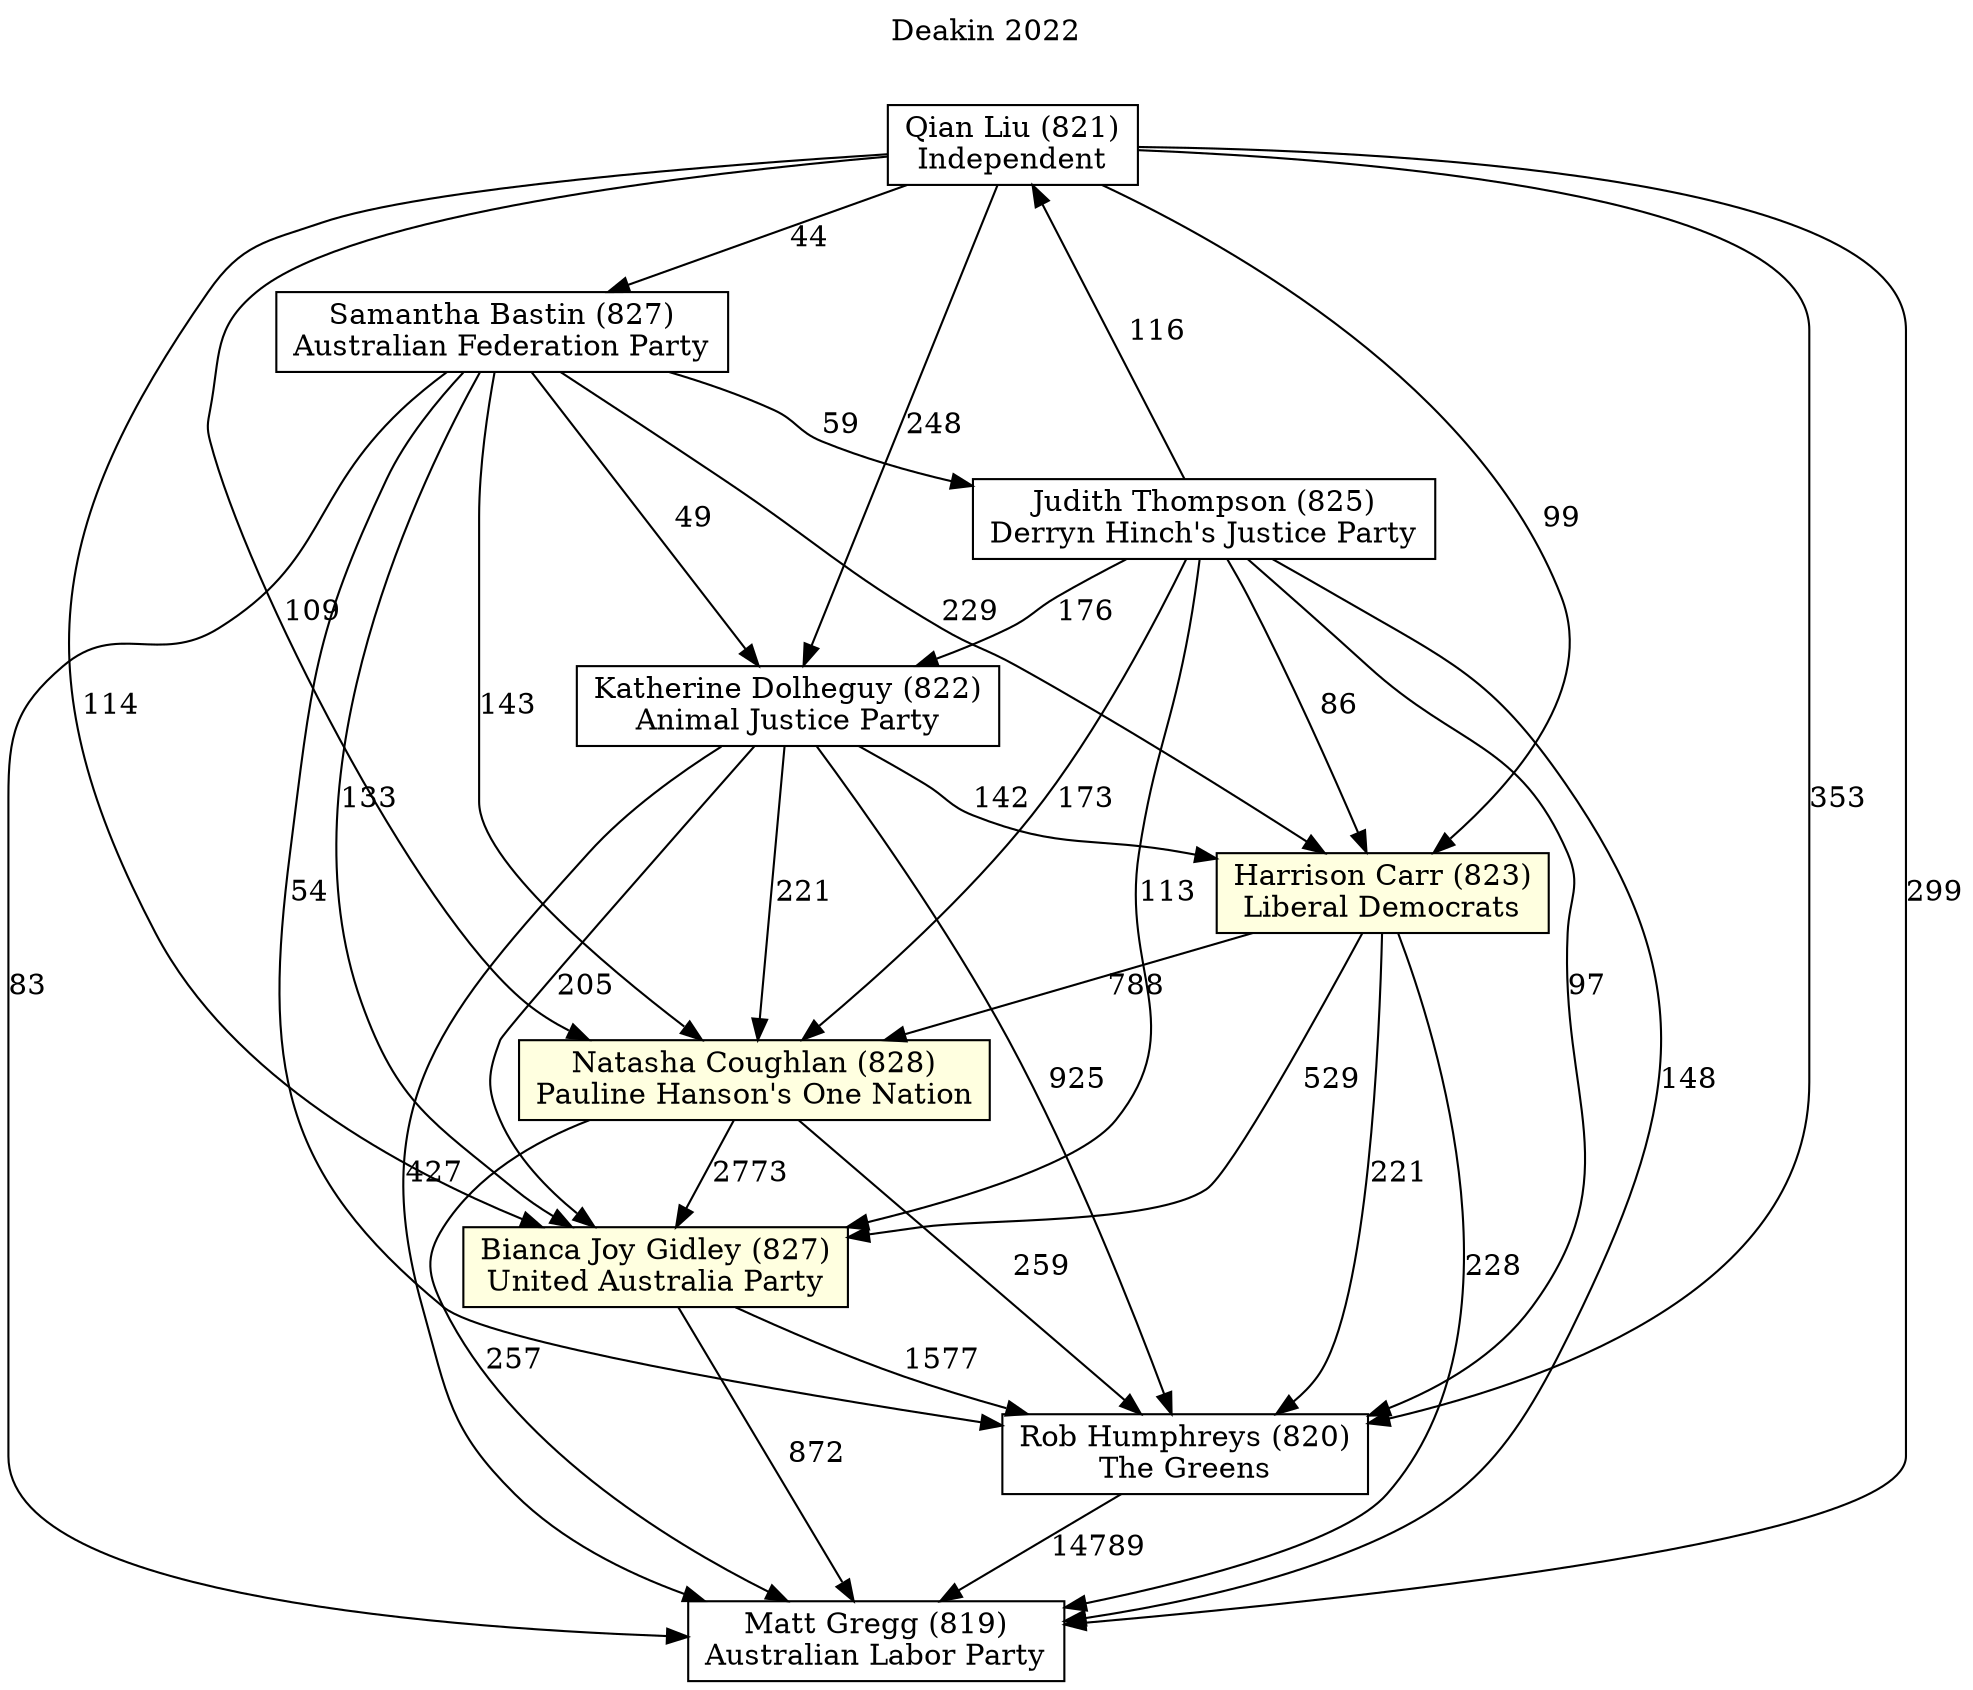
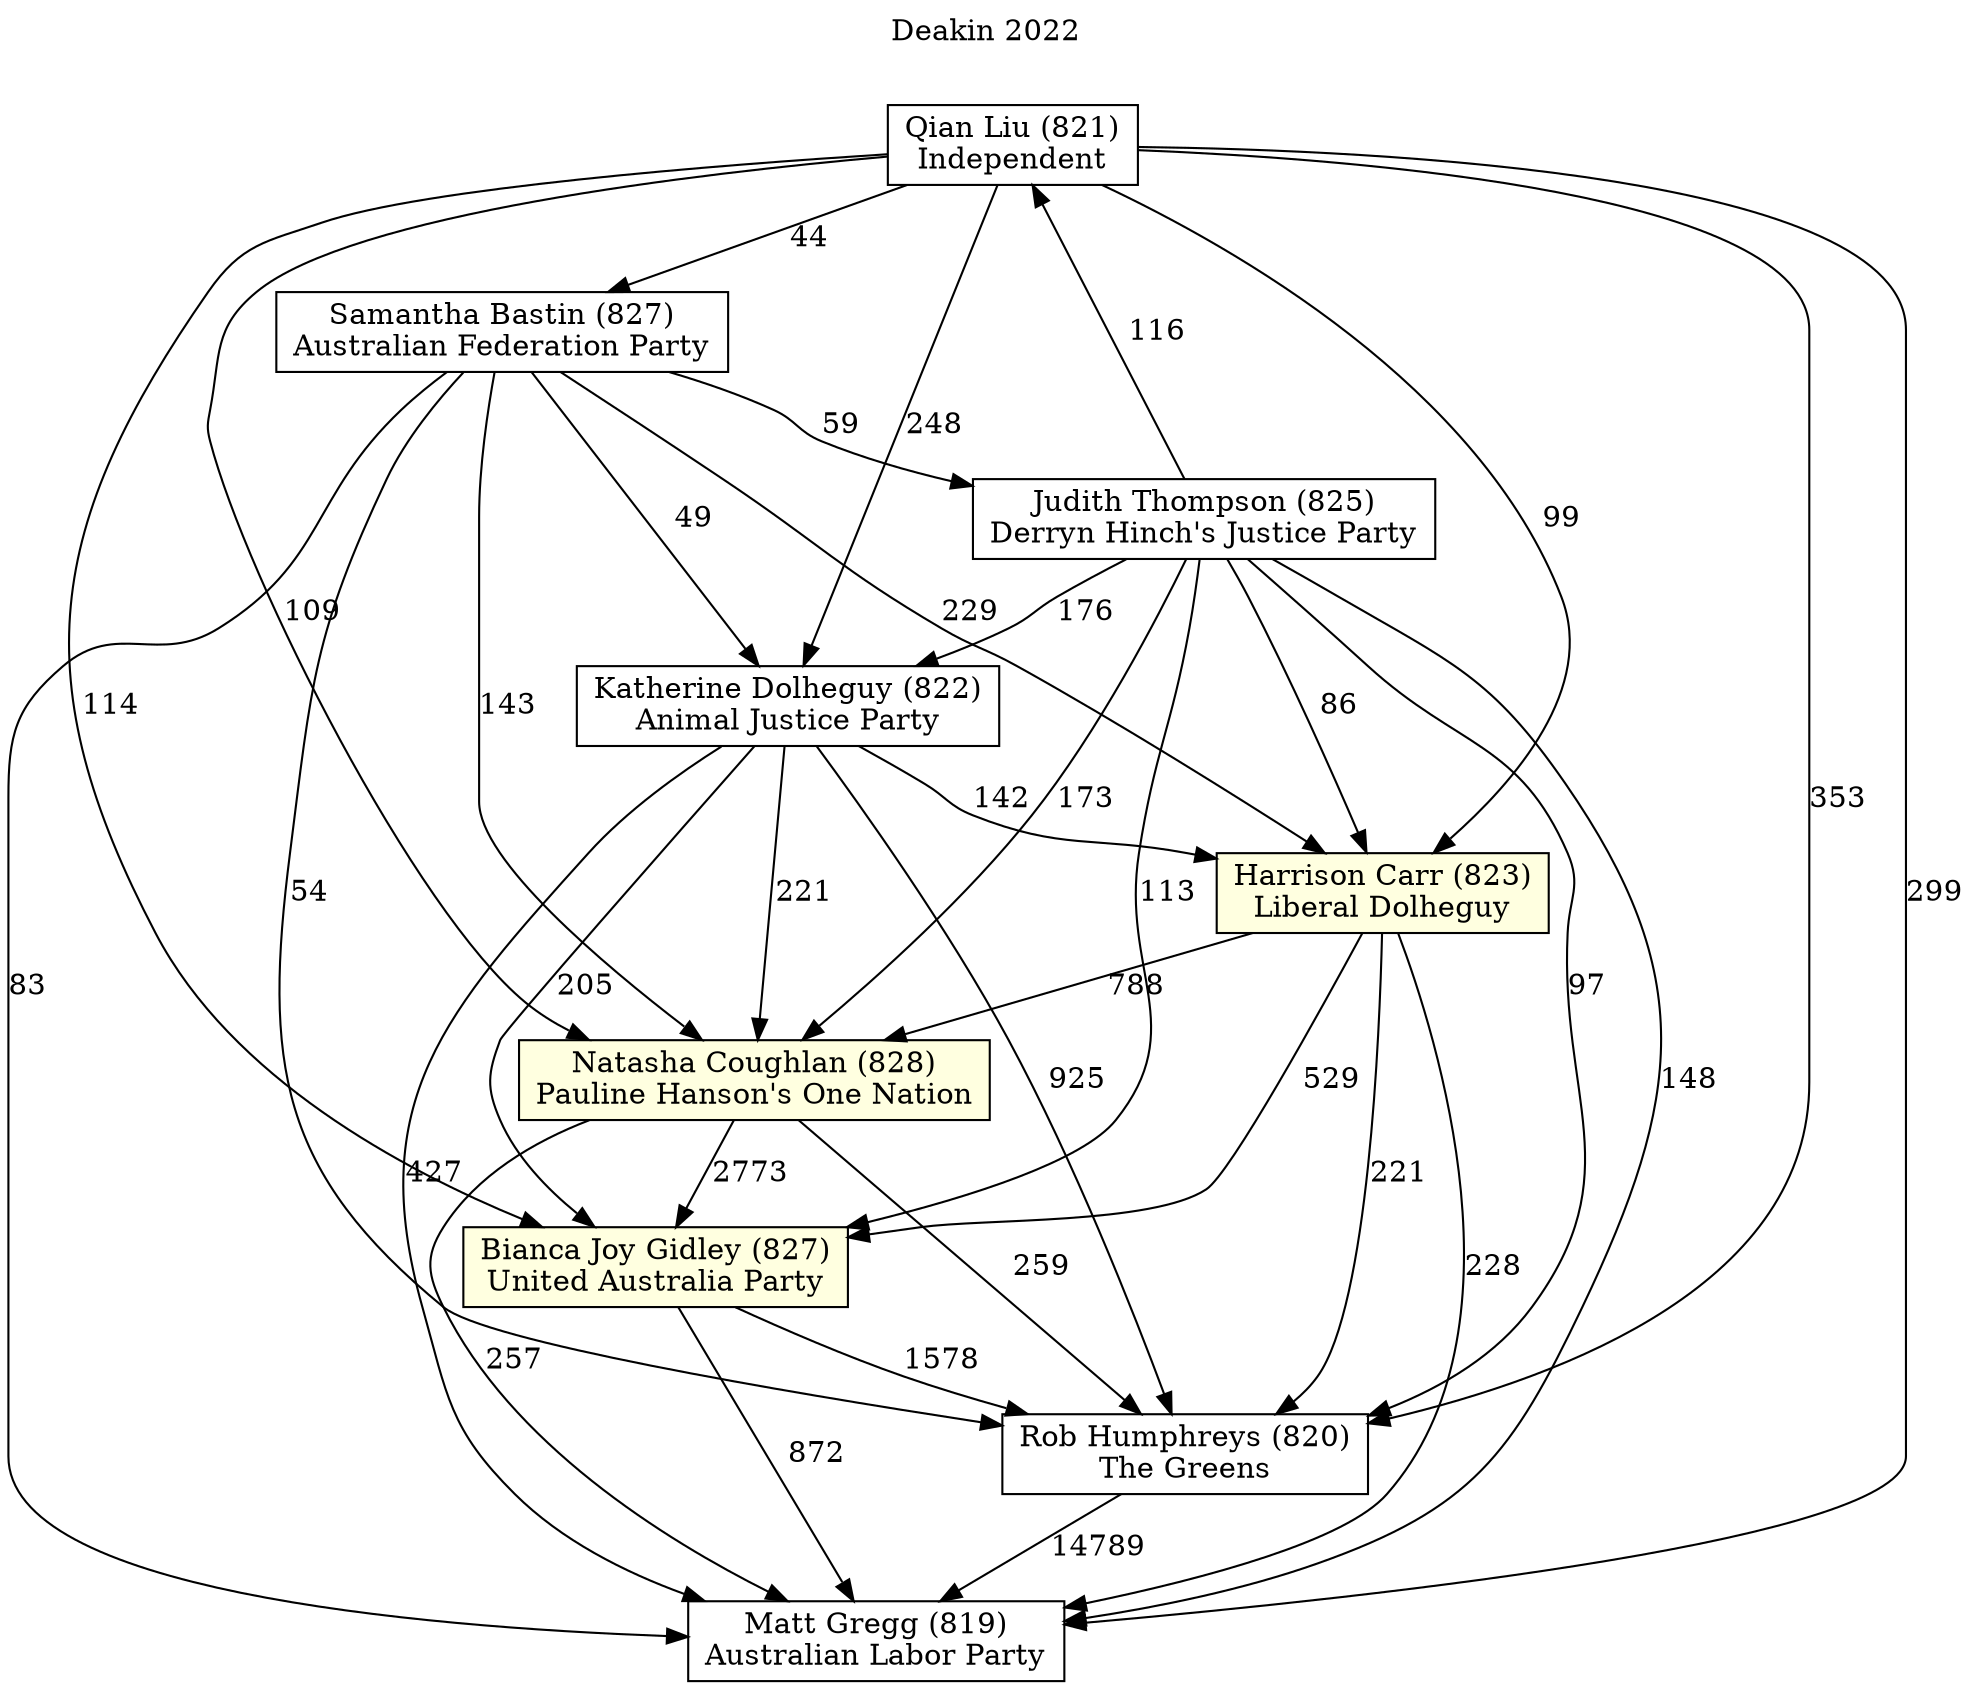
edge "Samantha Bastin (827) Australian Federation Party" -> "Bianca Joy Gidley (827) United Australia Party": removed, label "133"
node "Harrison Carr (823) Liberal Democrats": label "Harrison Carr (823) Liberal Democrats" -> "Harrison Carr (823) Liberal Dolheguy"
edge "Bianca Joy Gidley (827) United Australia Party" -> "Rob Humphreys (820) The Greens": label "1577" -> "1578"
